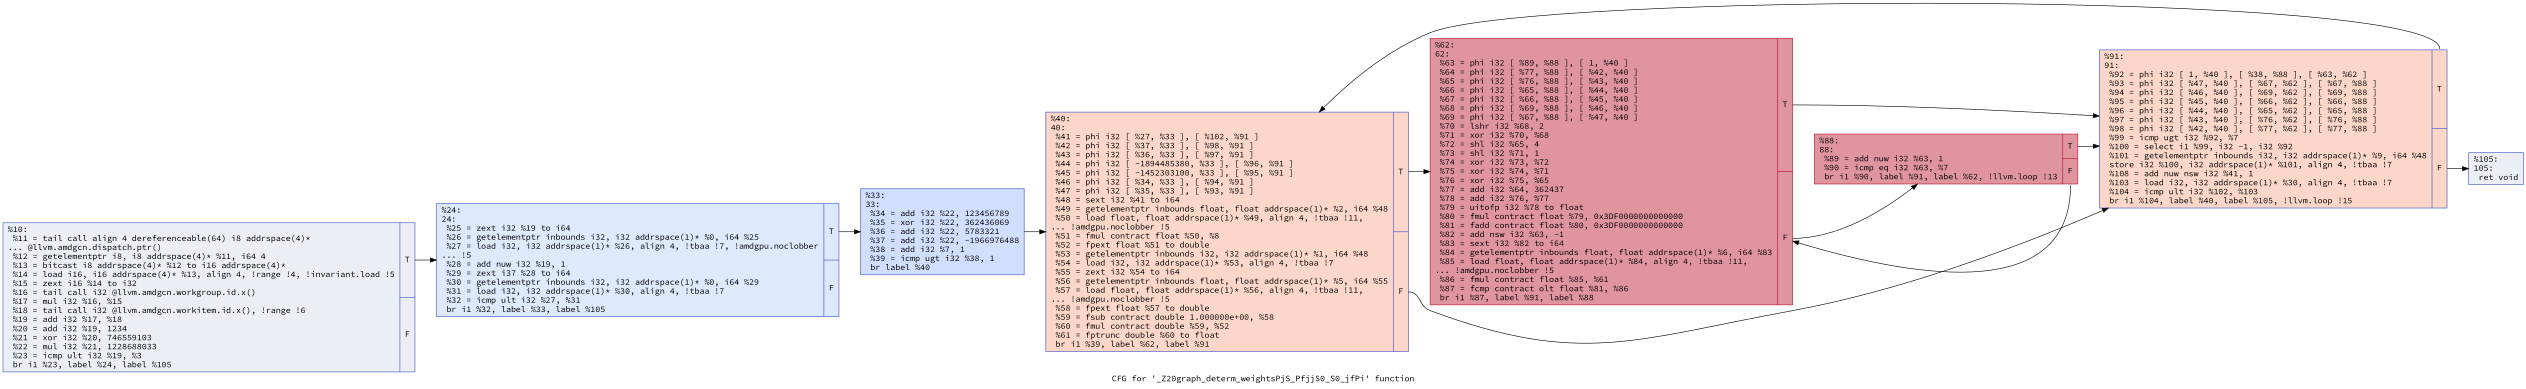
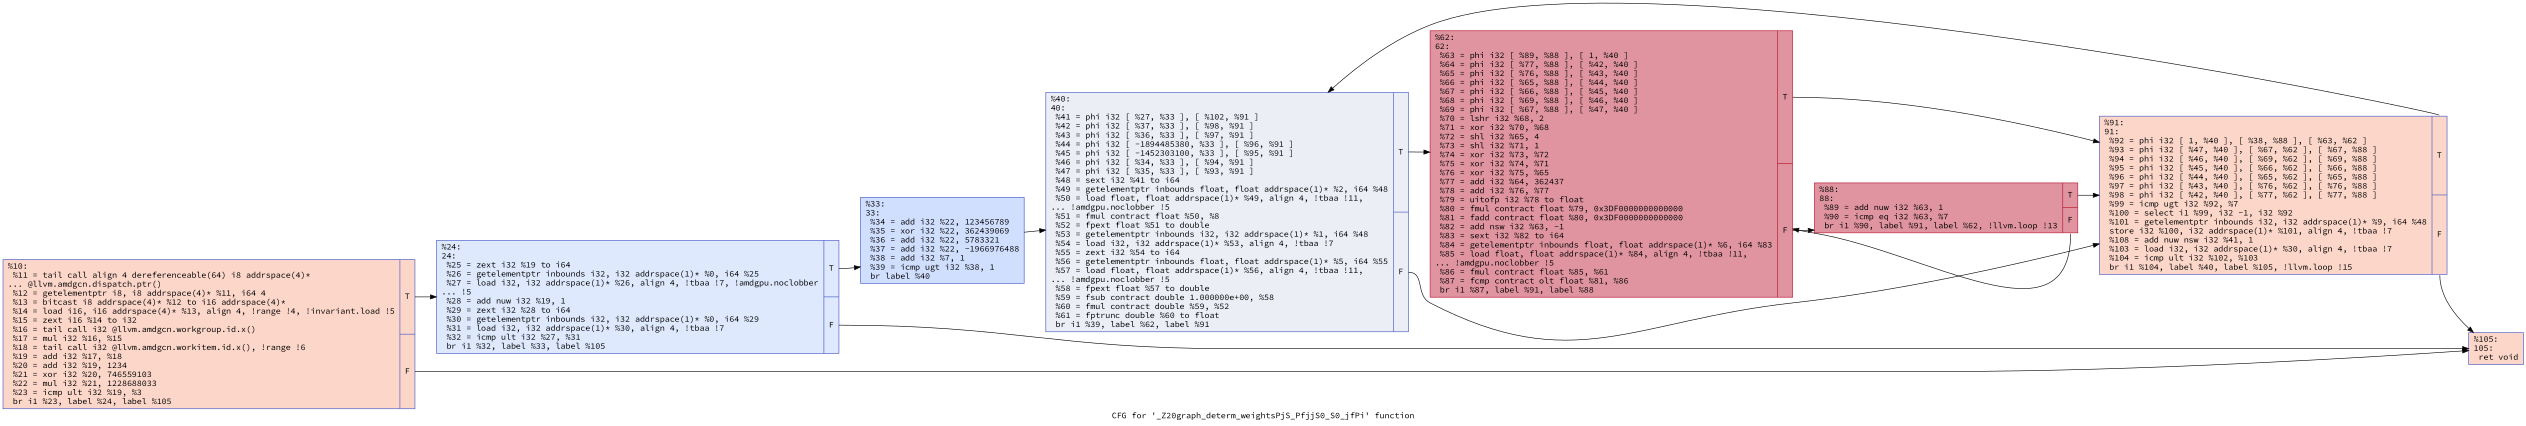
node "%105:": fillcolor #d1dae970 -> #f6a38570
node "%33:": text "%35 = xor i32 %22, 362436069" -> "%35 = xor i32 %22, 362439069"
node "%40:": fillcolor #f6a38570 -> #d1dae970
node "%24:": text "%29 = zext i37 %28 to i64" -> "%29 = zext i32 %28 to i64"
node "%10:": fillcolor #d1dae970 -> #f6a38570
edge "%24:" -> "%105:": added
edge "%10:" -> "%105:": added
